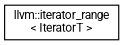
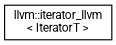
node "llvm::iterator_range < IteratorT >": label "llvm::iterator_range < IteratorT >" -> "llvm::iterator_llvm < IteratorT >"
